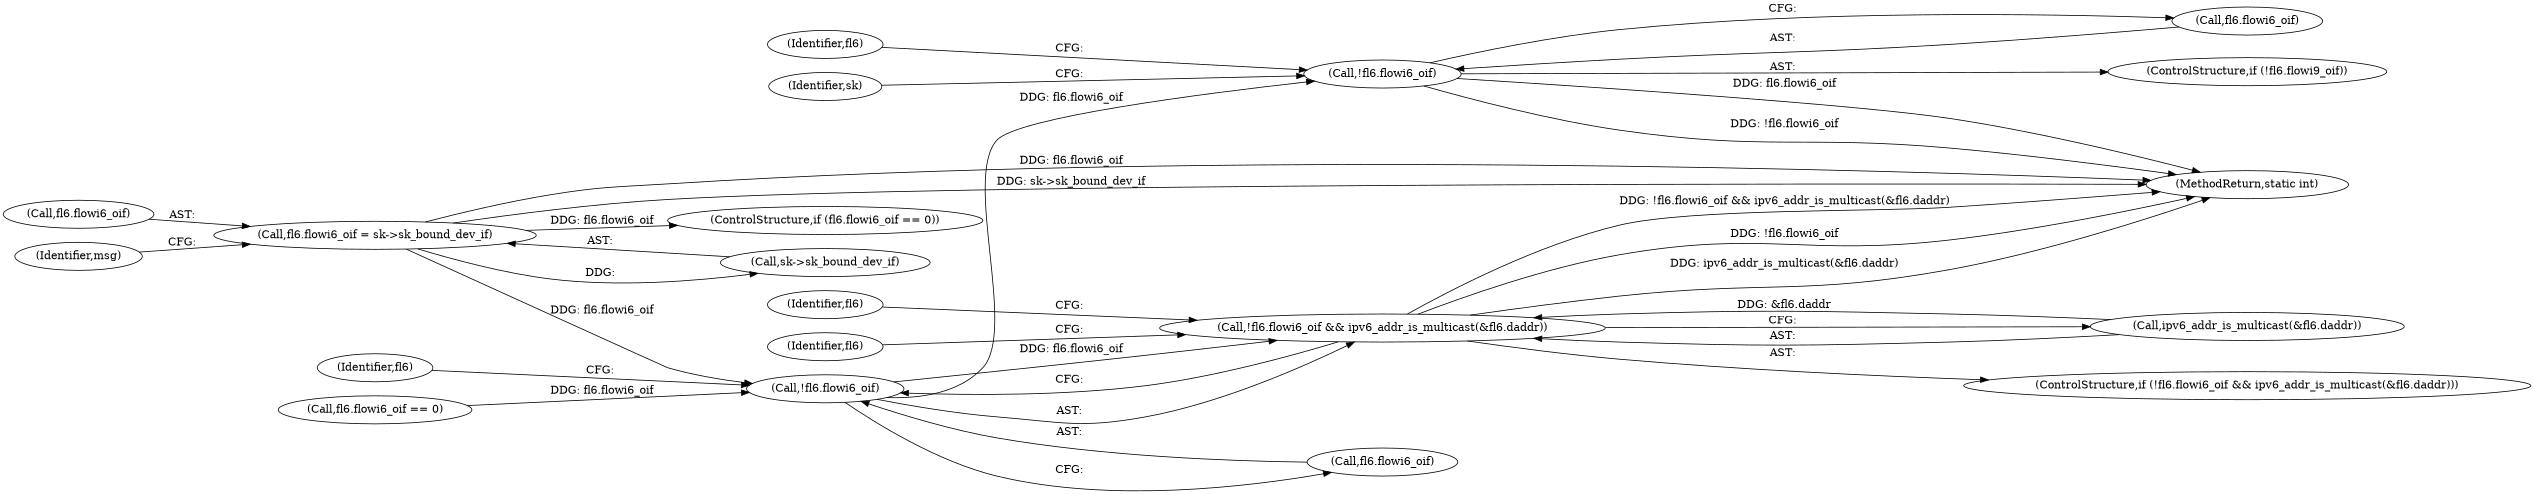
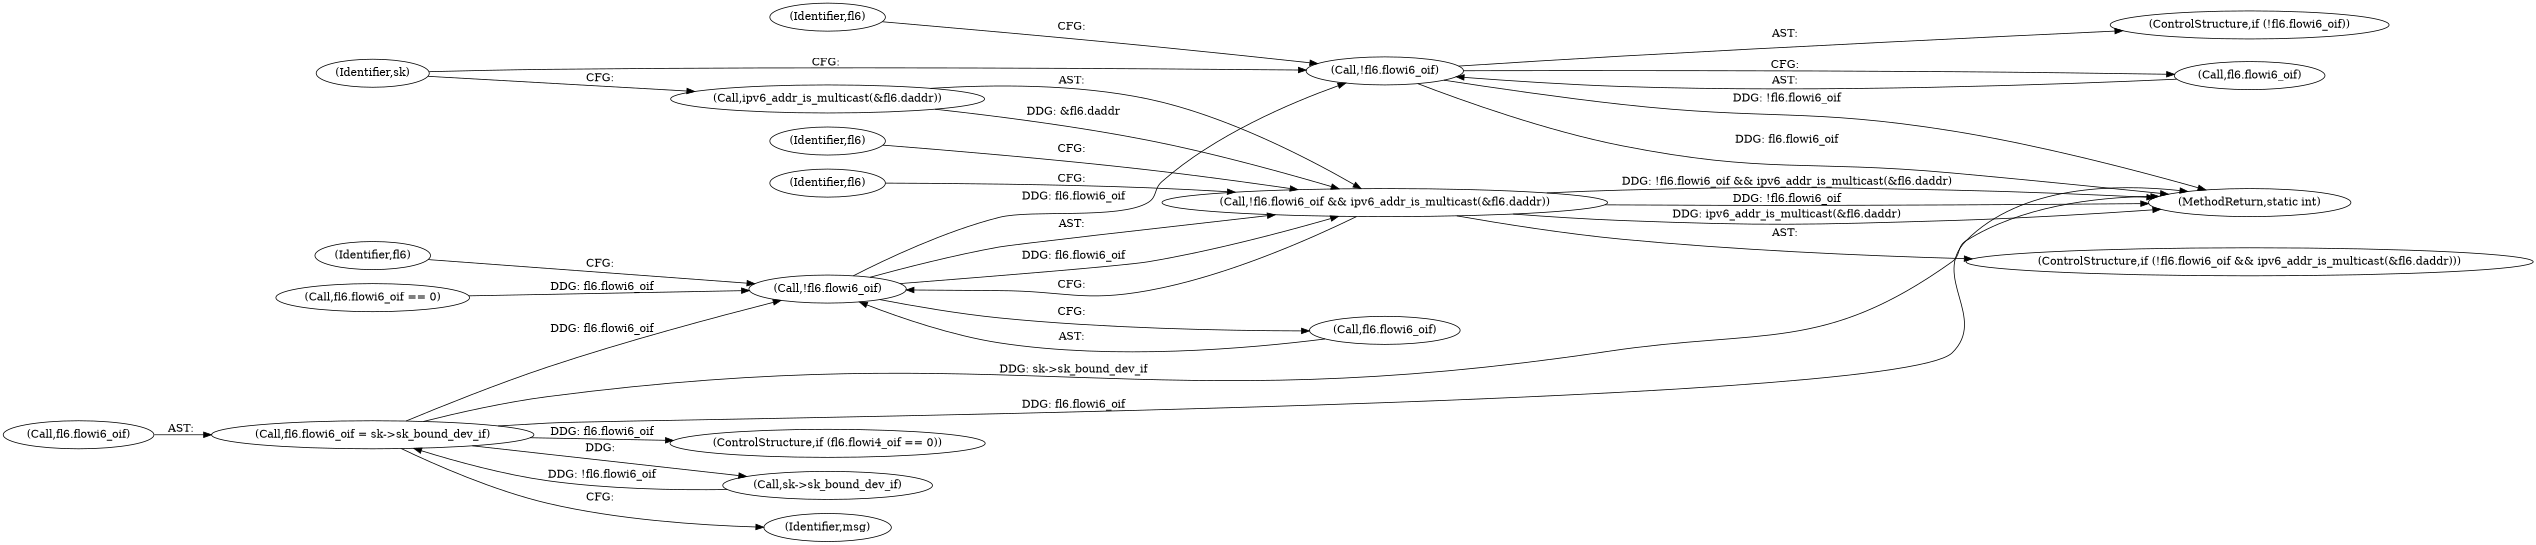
node "(ControlStructure,if (!fl6.flowi9_oif))": label "(ControlStructure,if (!fl6.flowi9_oif))" -> "(ControlStructure,if (!fl6.flowi6_oif))"
node "(ControlStructure,if (fl6.flowi6_oif == 0))": label "(ControlStructure,if (fl6.flowi6_oif == 0))" -> "(ControlStructure,if (fl6.flowi4_oif == 0))"
edge "(Call,sk->sk_bound_dev_if)" -> "(Call,fl6.flowi6_oif = sk->sk_bound_dev_if)": label "AST: " -> "DDG: !fl6.flowi6_oif"
edge "(Identifier,msg)" -> "(Call,fl6.flowi6_oif = sk->sk_bound_dev_if)": reversed
edge "(Call,!fl6.flowi6_oif && ipv6_addr_is_multicast(&fl6.daddr))" -> "(Call,ipv6_addr_is_multicast(&fl6.daddr))": now "(Identifier,sk)" -> "(Call,ipv6_addr_is_multicast(&fl6.daddr))"
